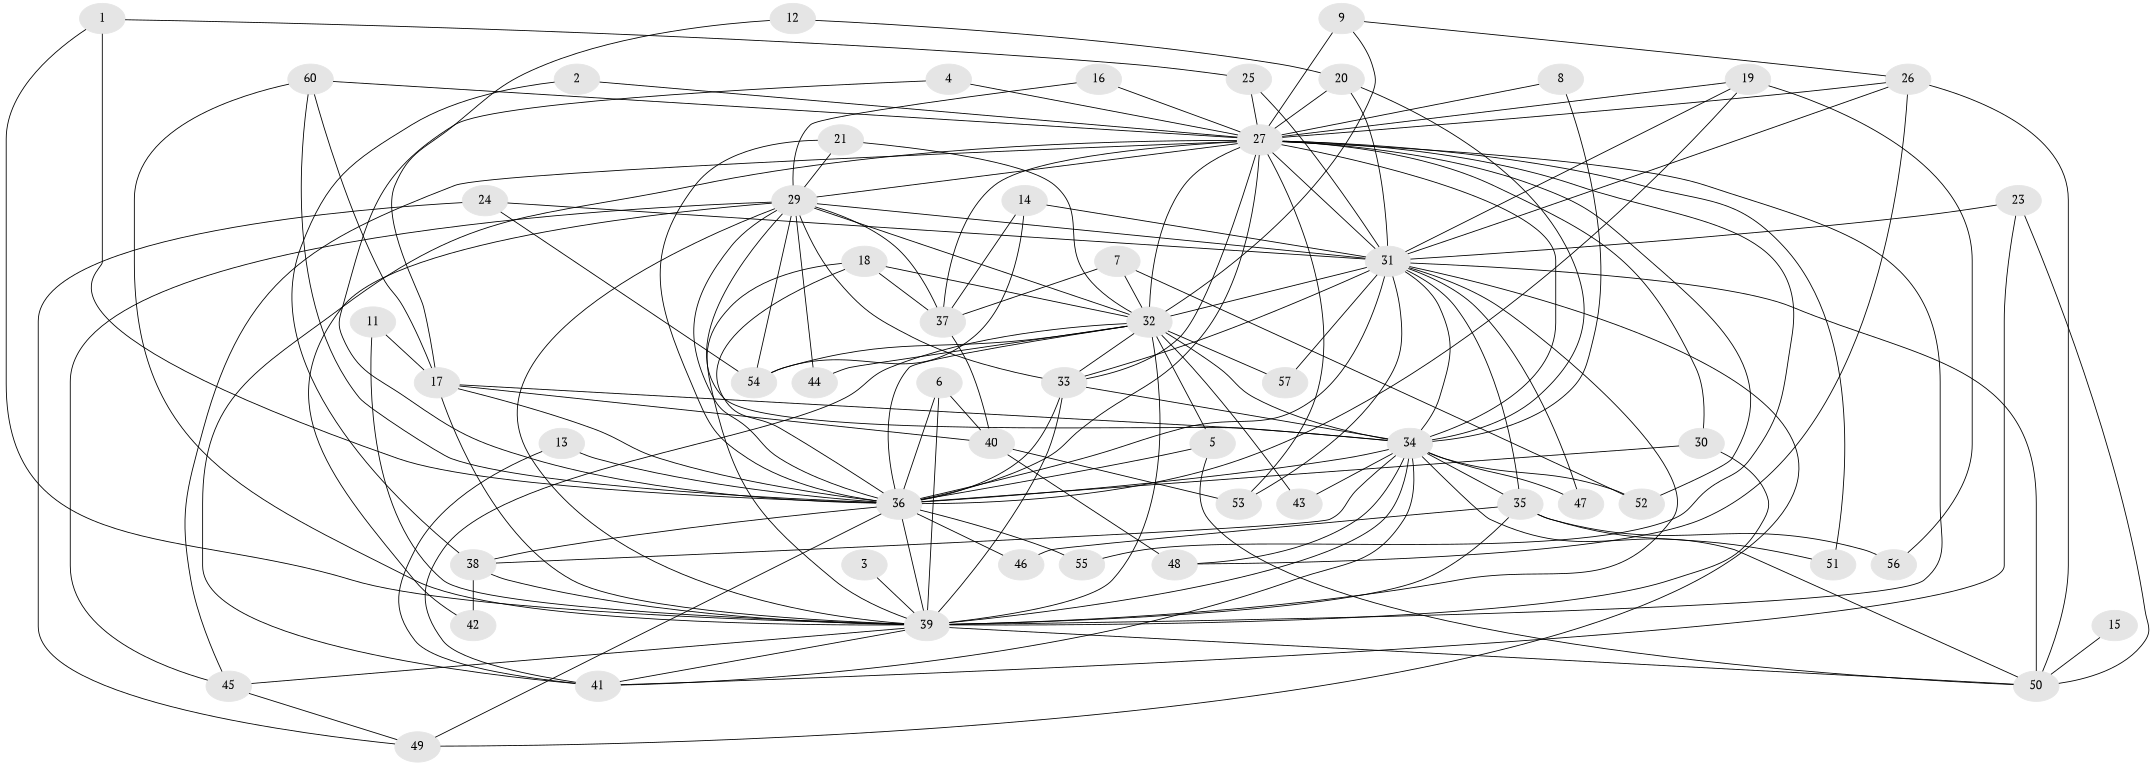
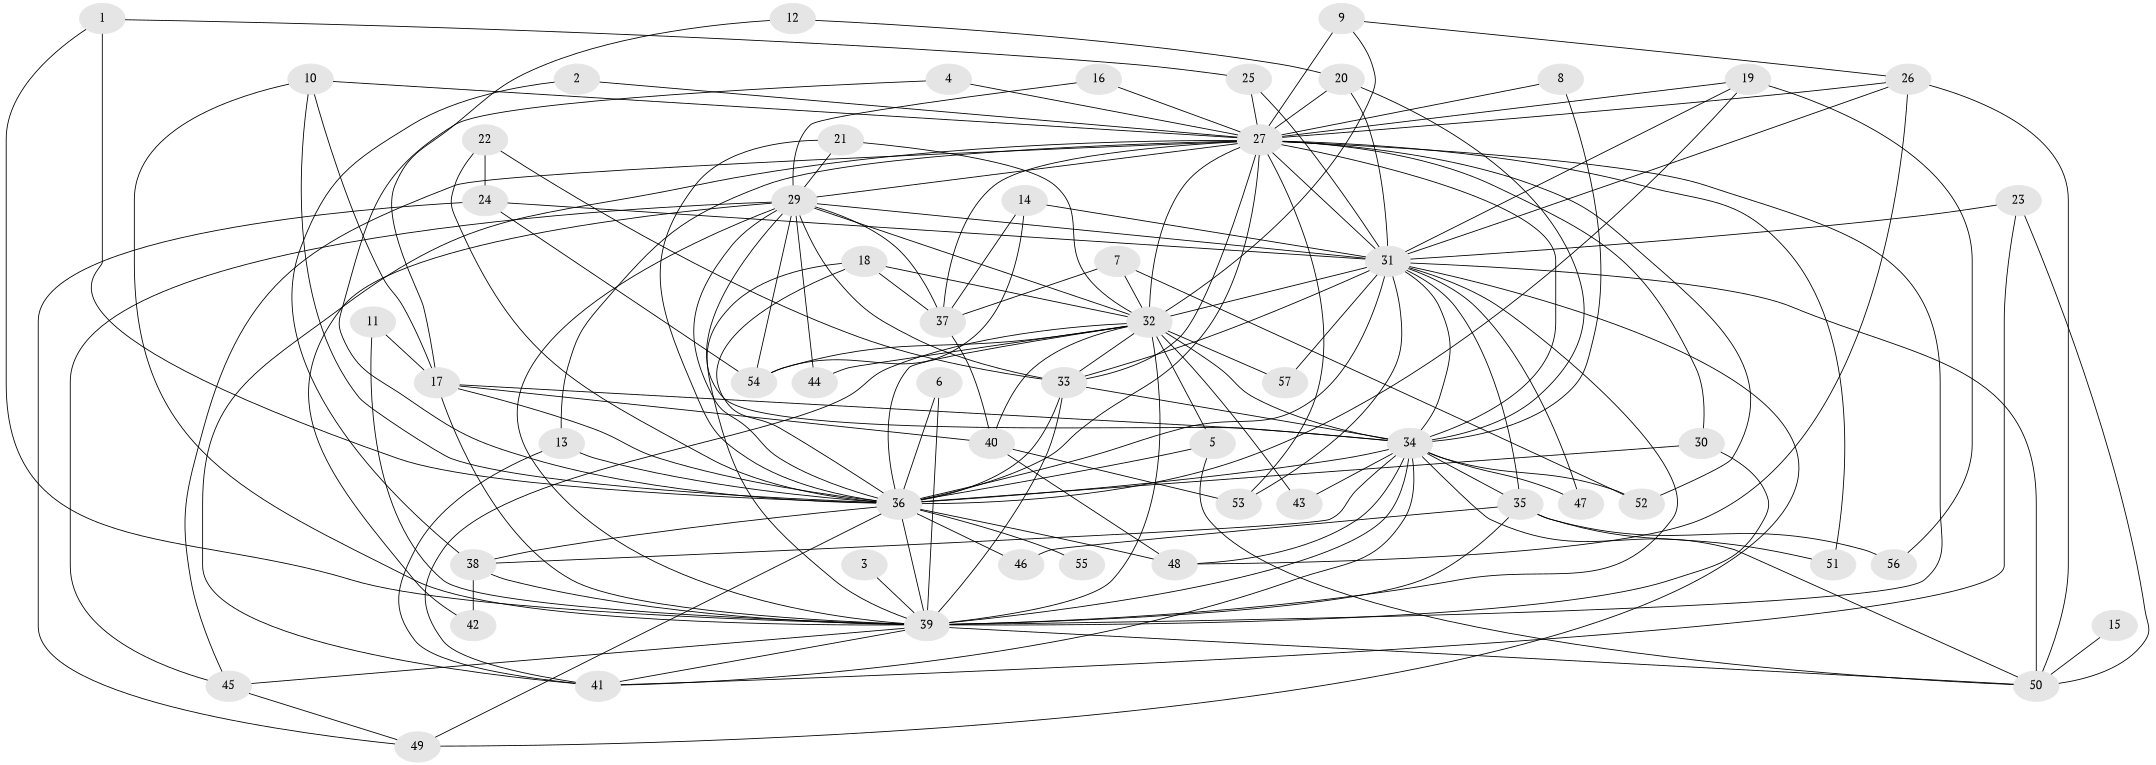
node "60": label "60" -> "10"
node "22": added
edge "6" -- "40": now "32" -- "40"
edge "27" -- "55": now "27" -- "13"
edge "36" -- "48": added
